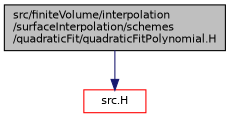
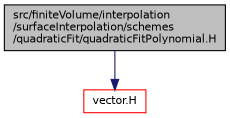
node "src.H": label "src.H" -> "vector.H"
